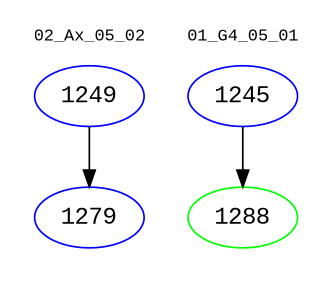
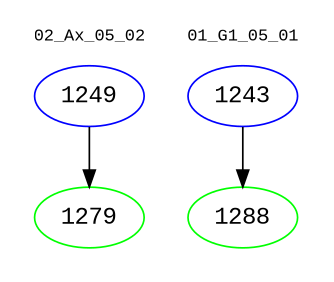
cluster "01_G4_05_01": label "01_G4_05_01" -> "01_G1_05_01"
node "1245": label "1245" -> "1243"
node "1279": color blue -> green
